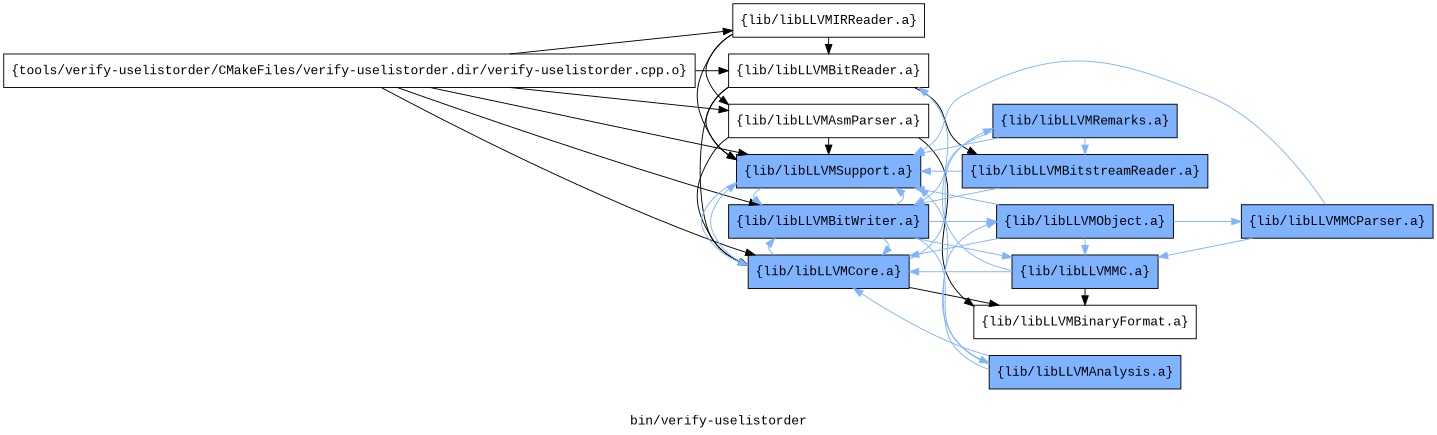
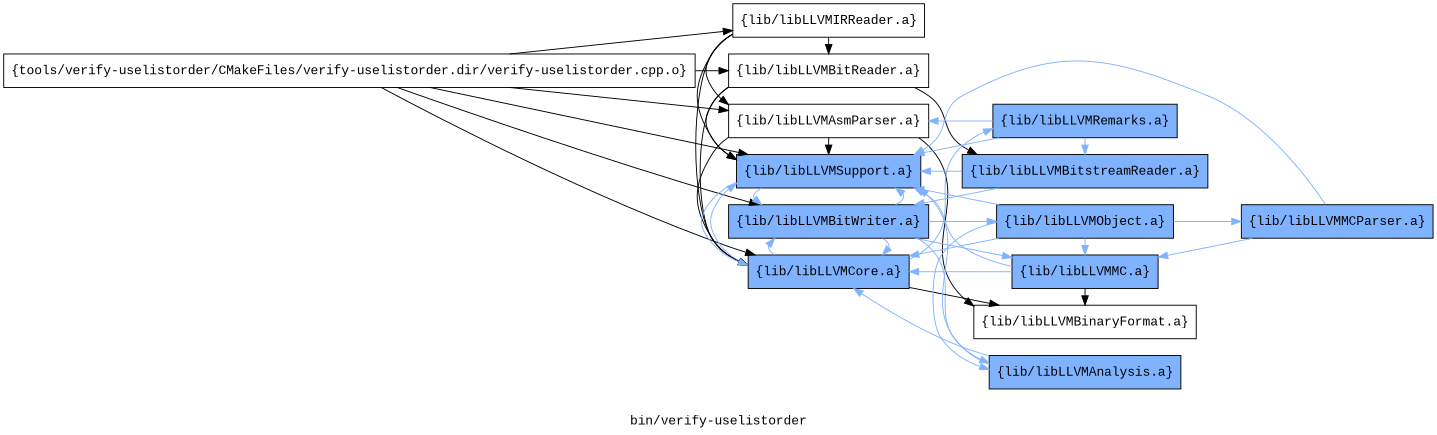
edge "{lib/libLLVMIRReader.a}" -> "{lib/libLLVMCore.a}": added
edge "{lib/libLLVMRemarks.a}" -> "{lib/libLLVMBitWriter.a}": now "{lib/libLLVMRemarks.a}" -> "{lib/libLLVMAsmParser.a}"
edge "{lib/libLLVMMC.a}" -> "{lib/libLLVMBitReader.a}": now "{lib/libLLVMMC.a}" -> "{lib/libLLVMSupport.a}"
edge "{lib/libLLVMAnalysis.a}" -> "{lib/libLLVMObject.a}": reversed
